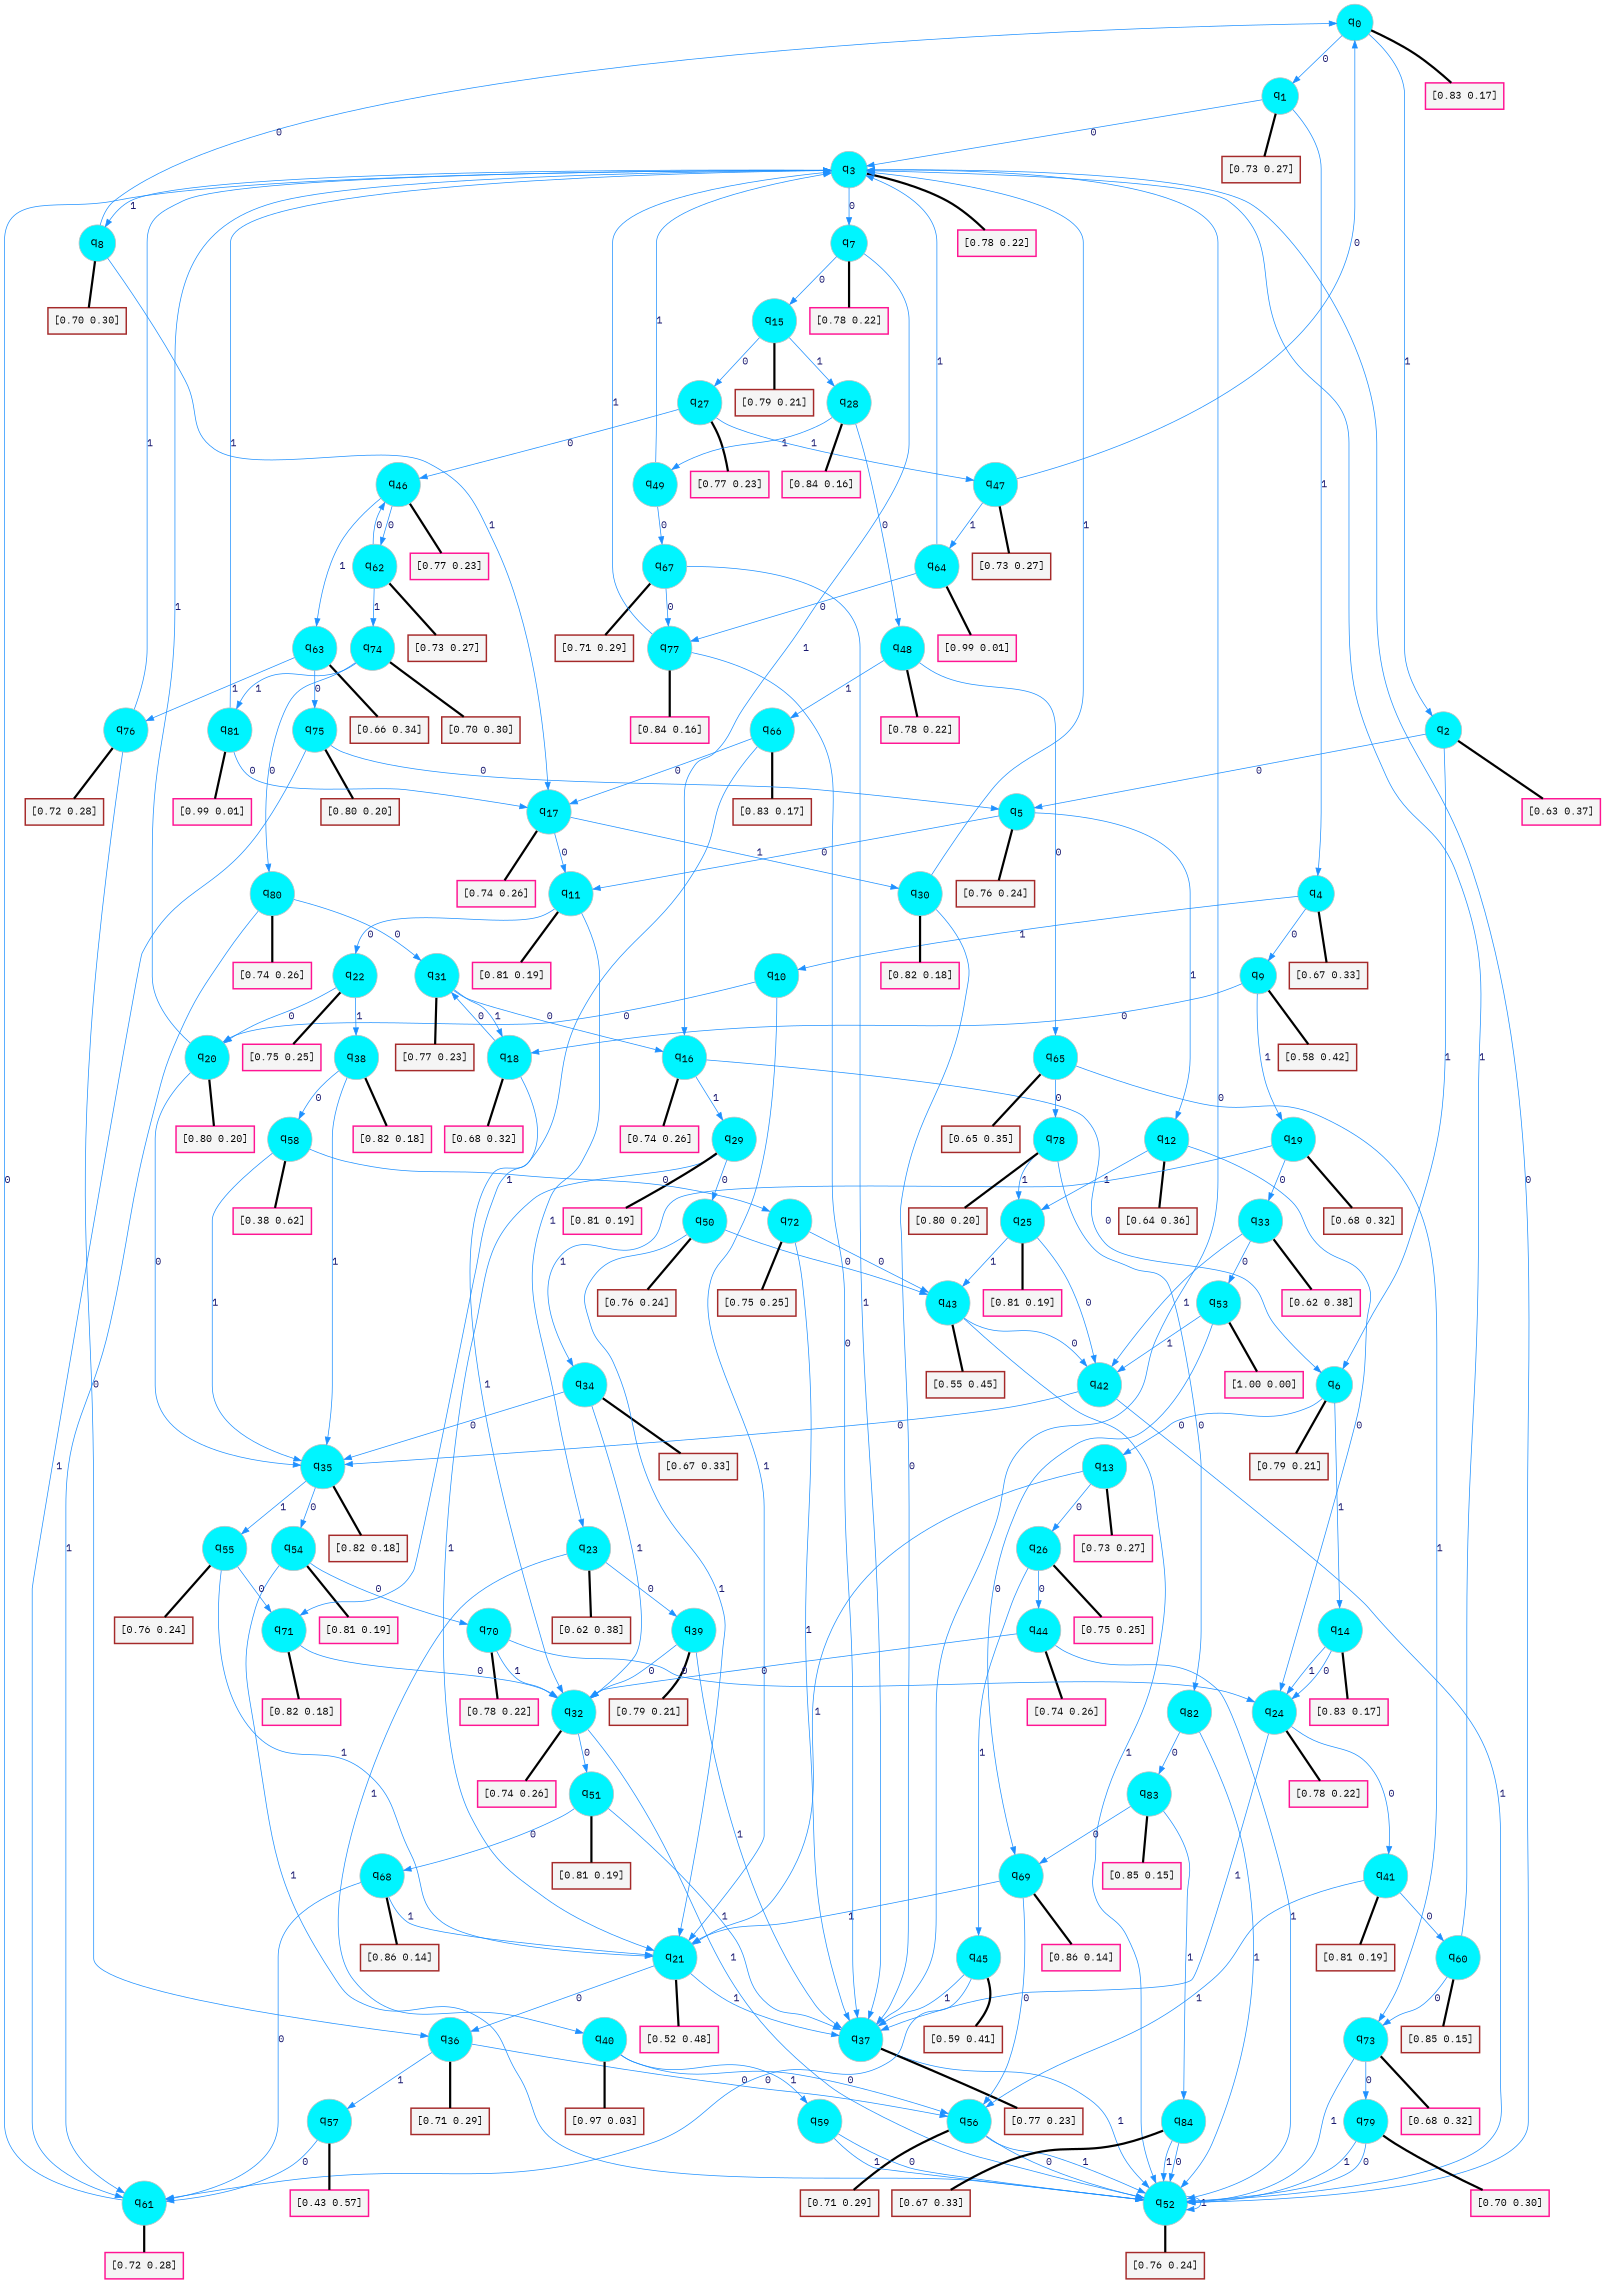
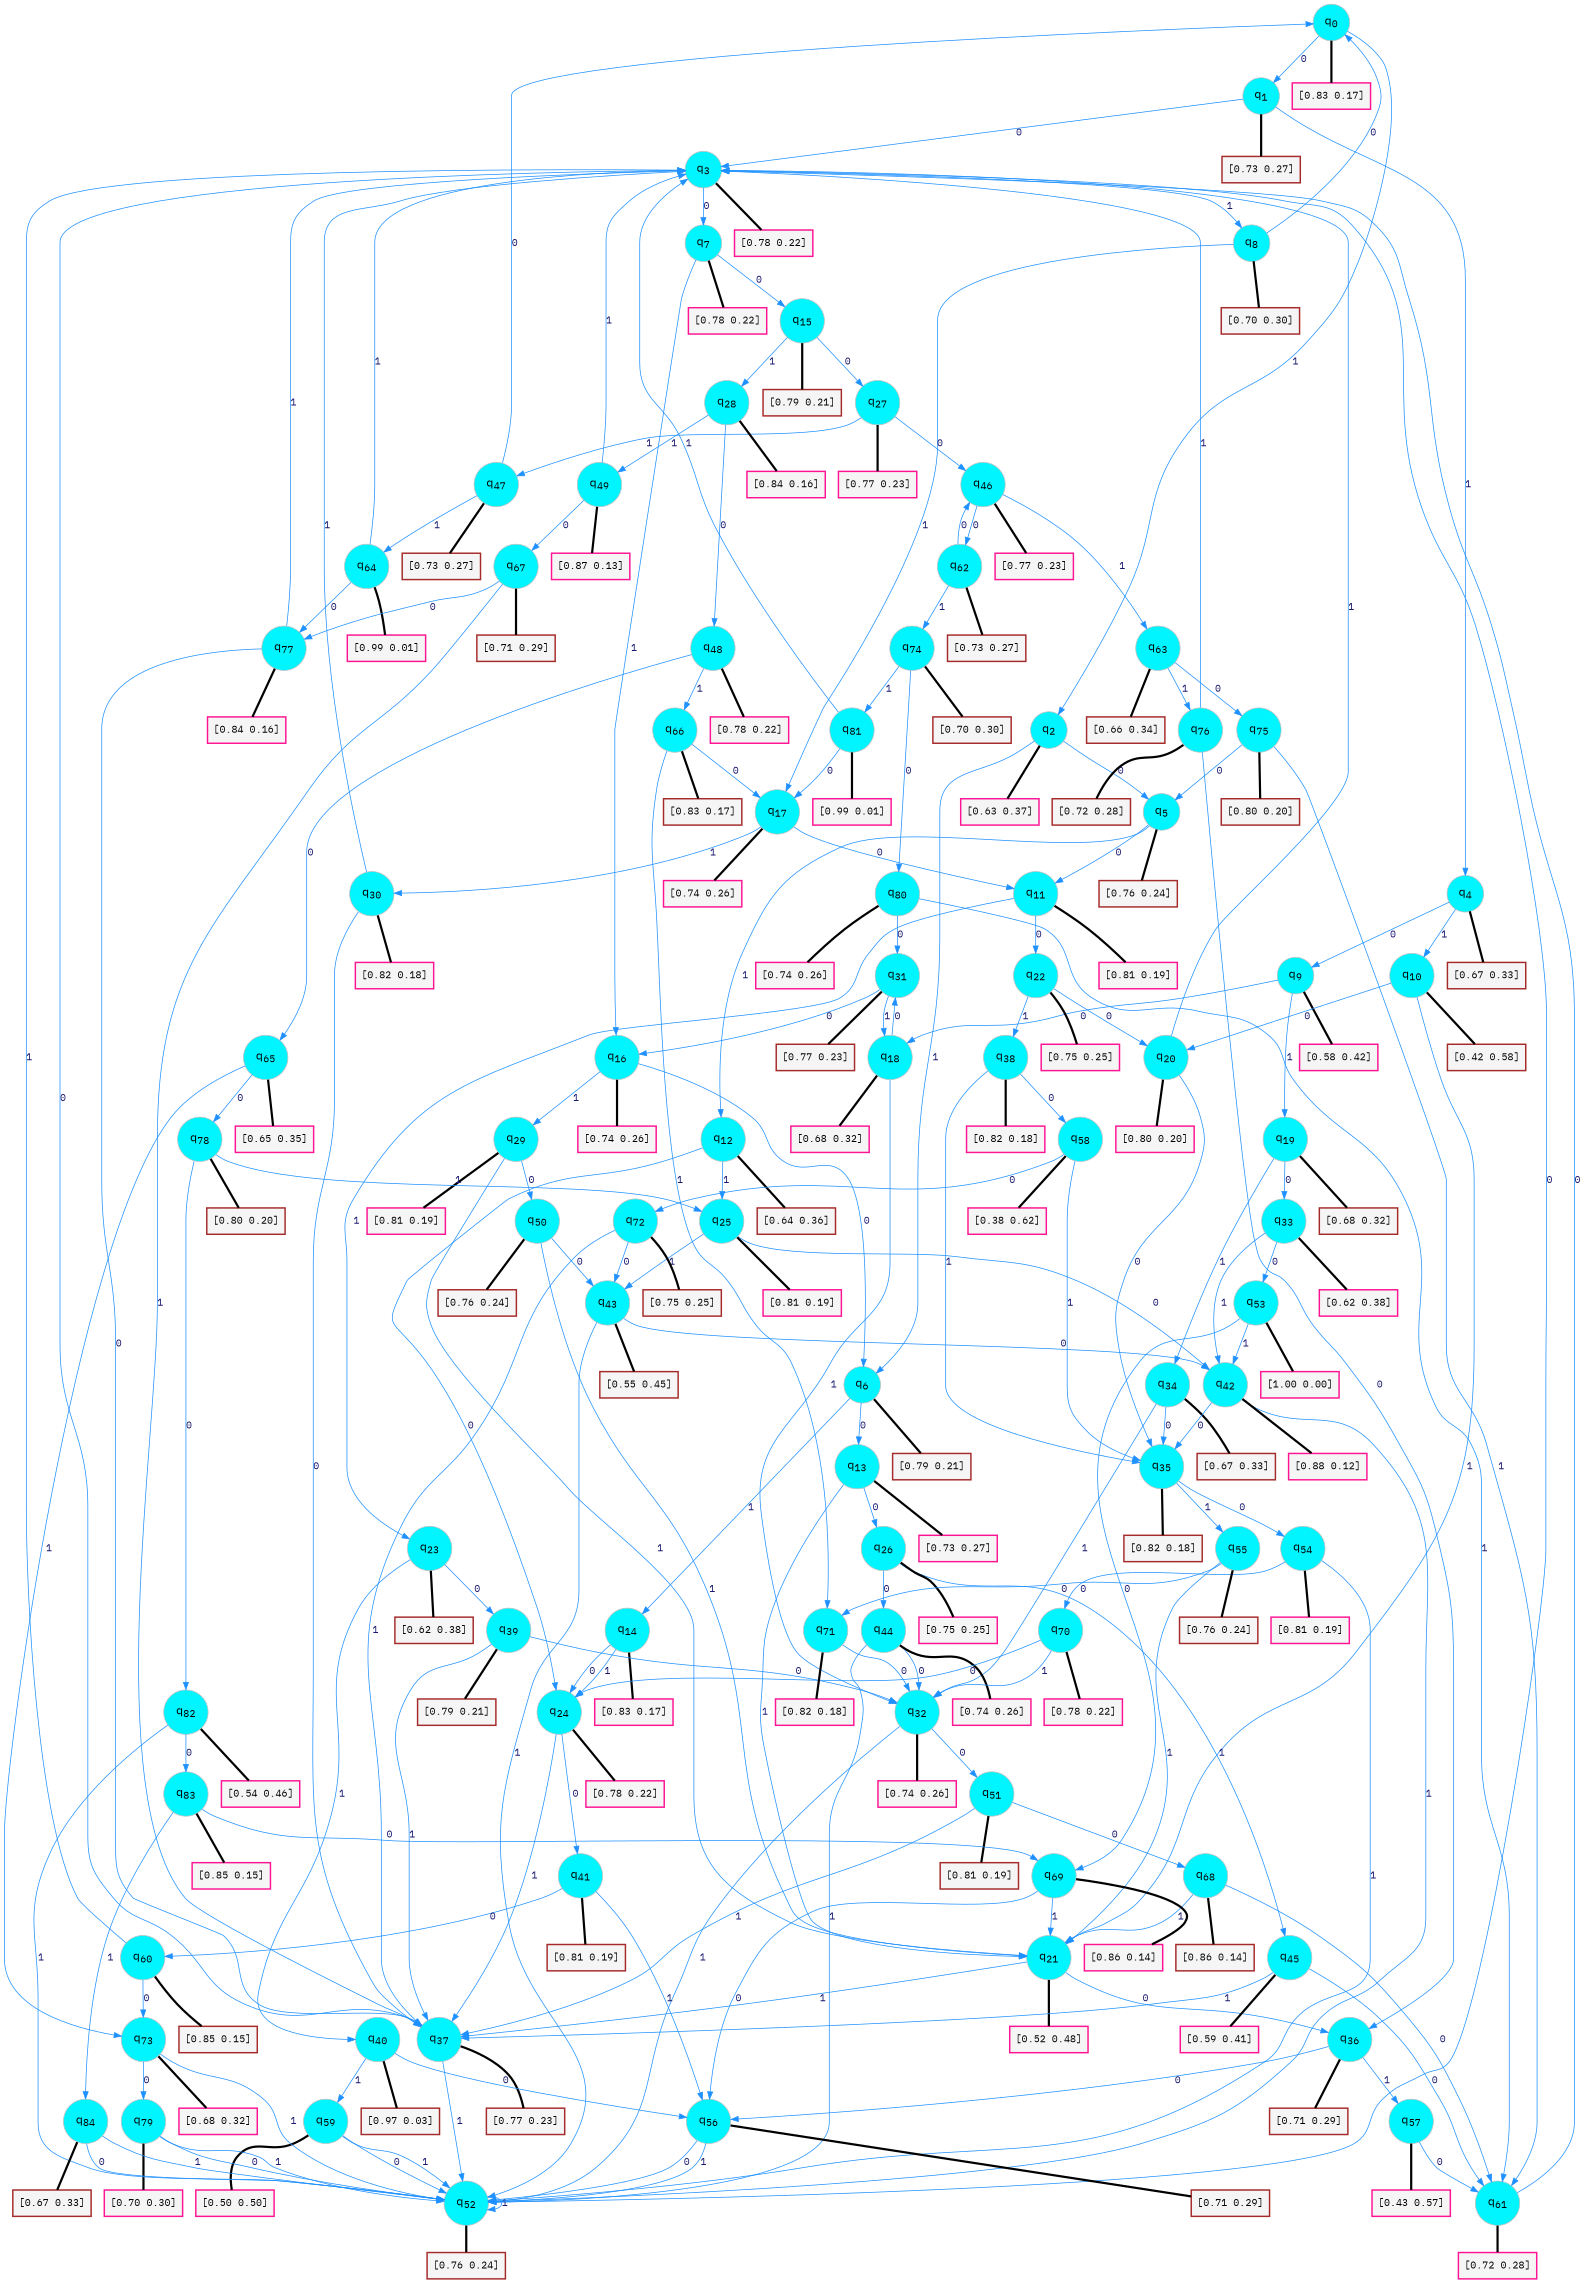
node "[0.87 0.13]": added
node "[0.58 0.42]": color brown -> deeppink
node "[0.42 0.58]": added
node "[0.65 0.35]": color brown -> deeppink
node "[0.88 0.12]": added
node "[0.54 0.46]": added
node "[0.59 0.41]": color brown -> deeppink
node "[0.50 0.50]": added
